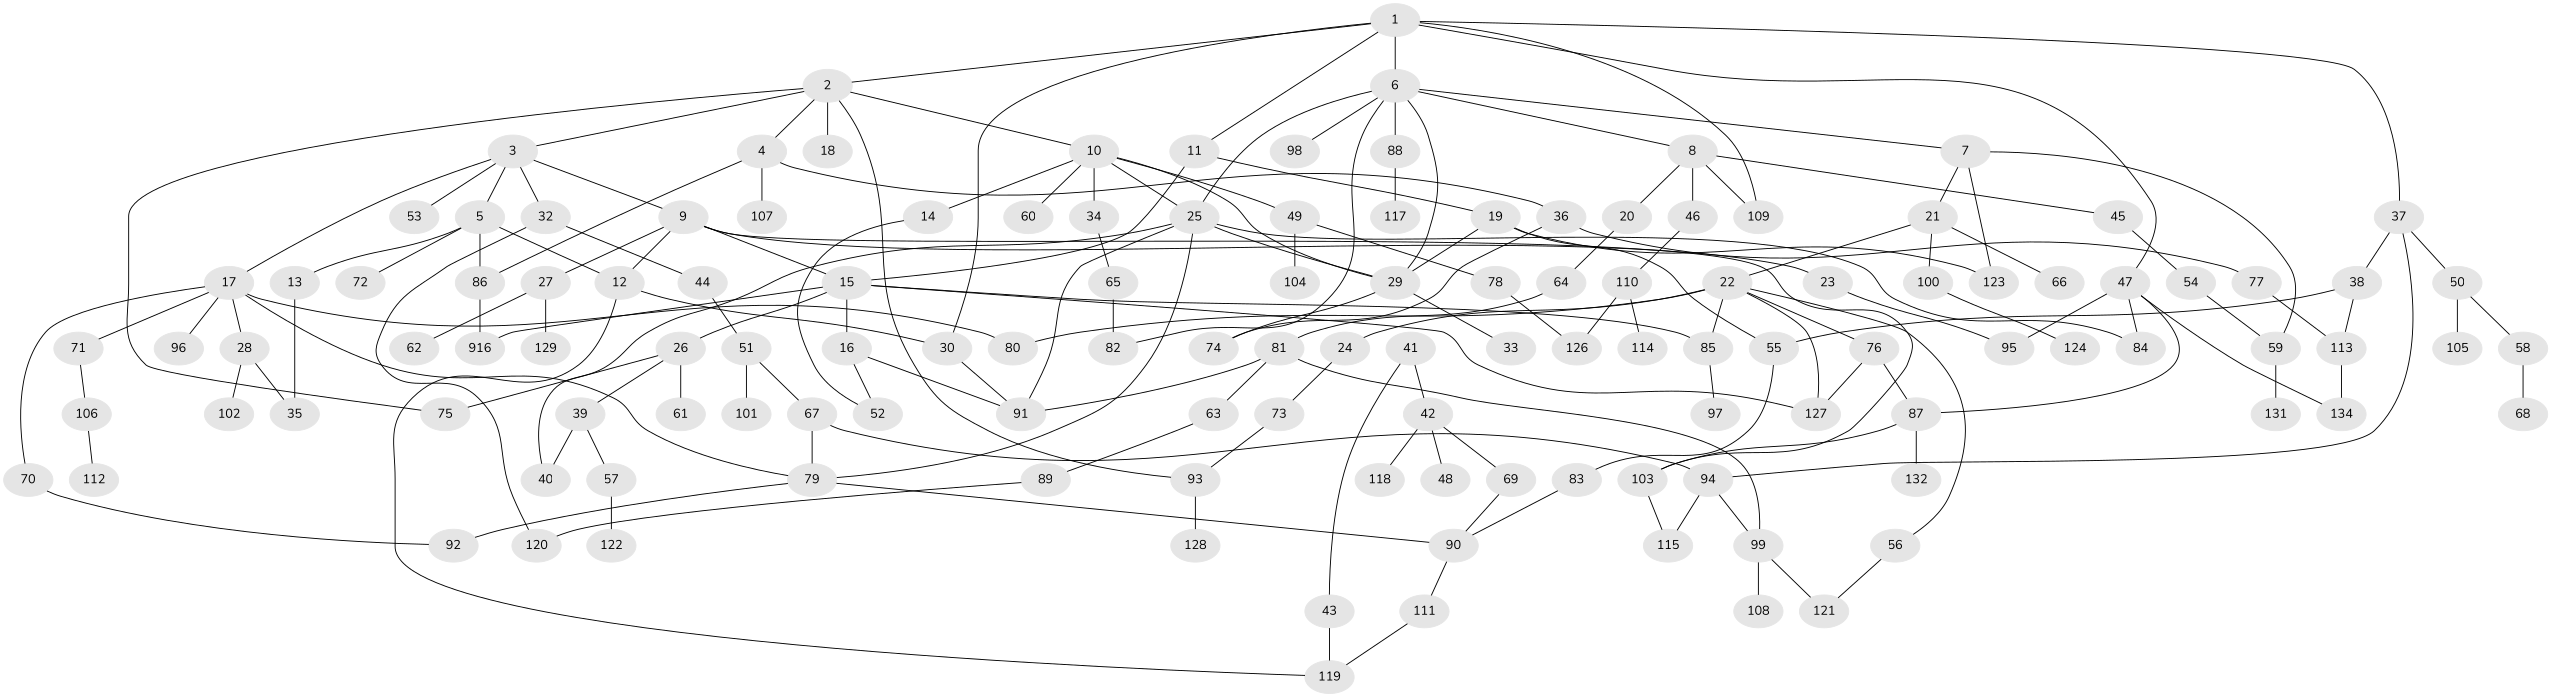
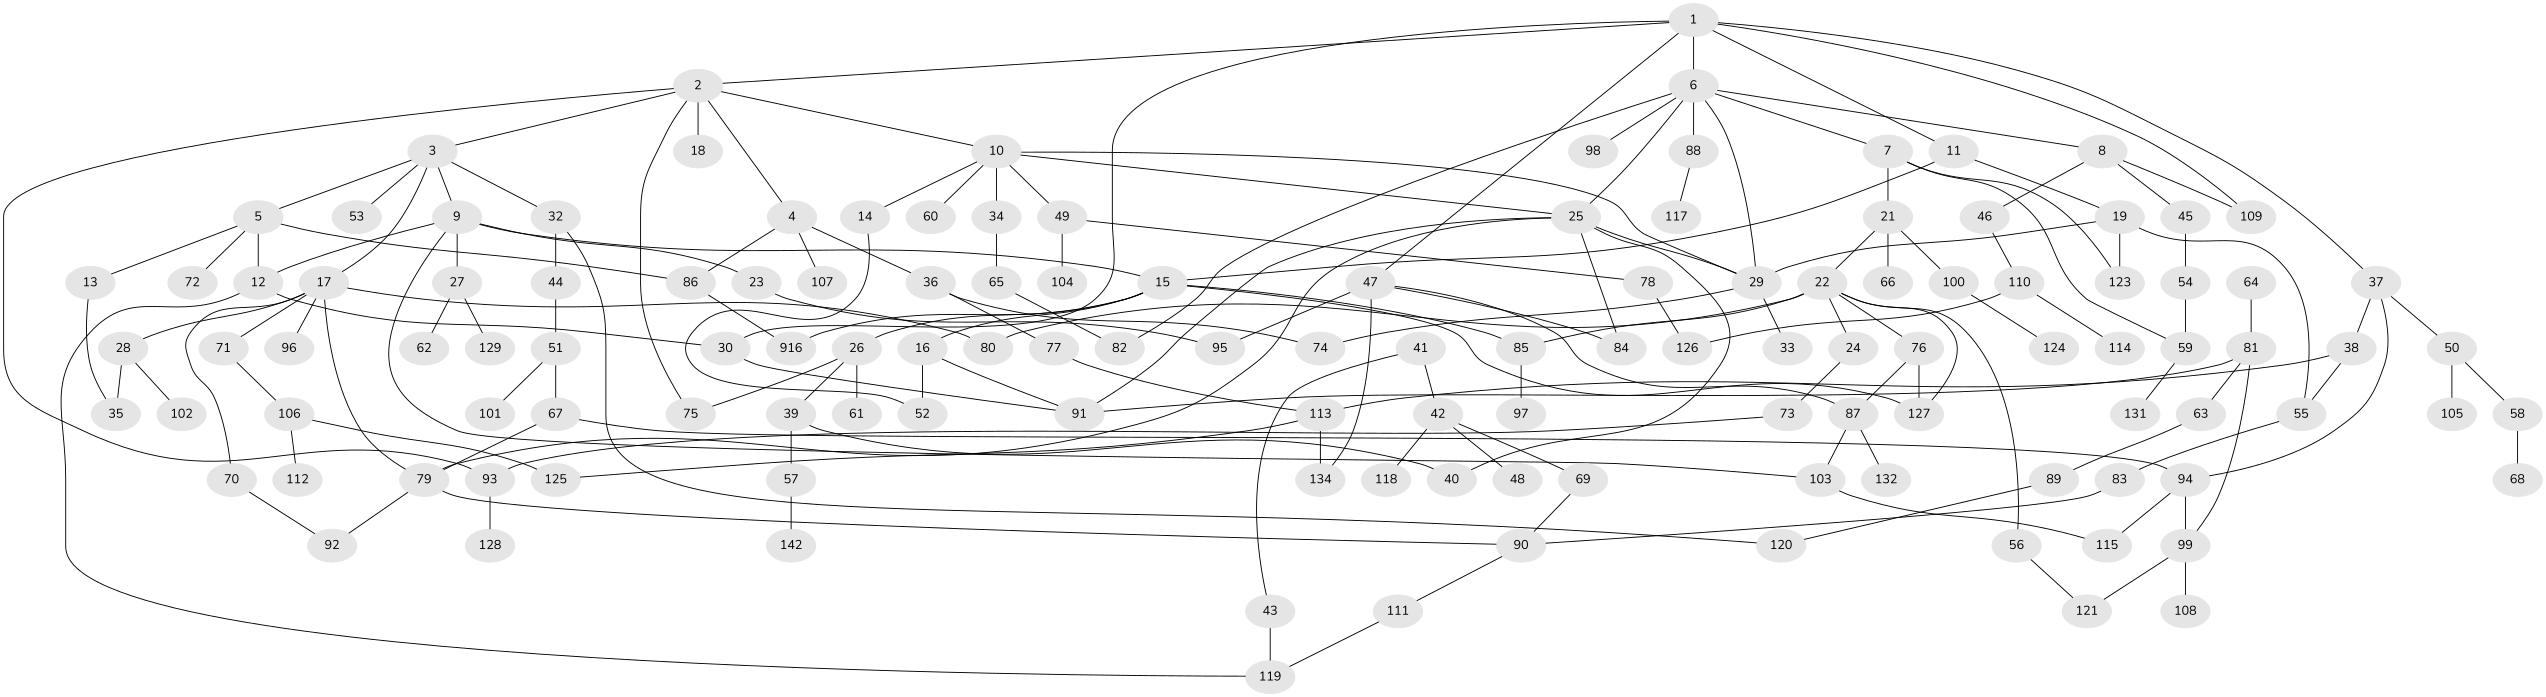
node "20": removed
node "125": added
node "122": label "122" -> "142"
